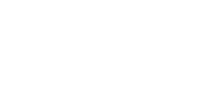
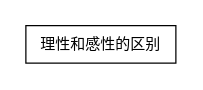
node "理性和感性的区别": added
